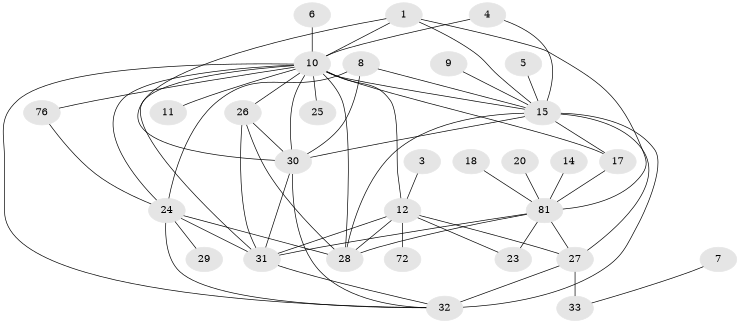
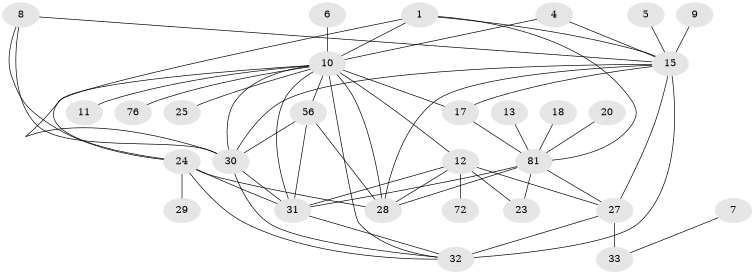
edge "10" -- "15": removed
node "26": label "26" -> "56"
node "3": removed
node "14": label "14" -> "13"
edge "76" -- "24": removed
